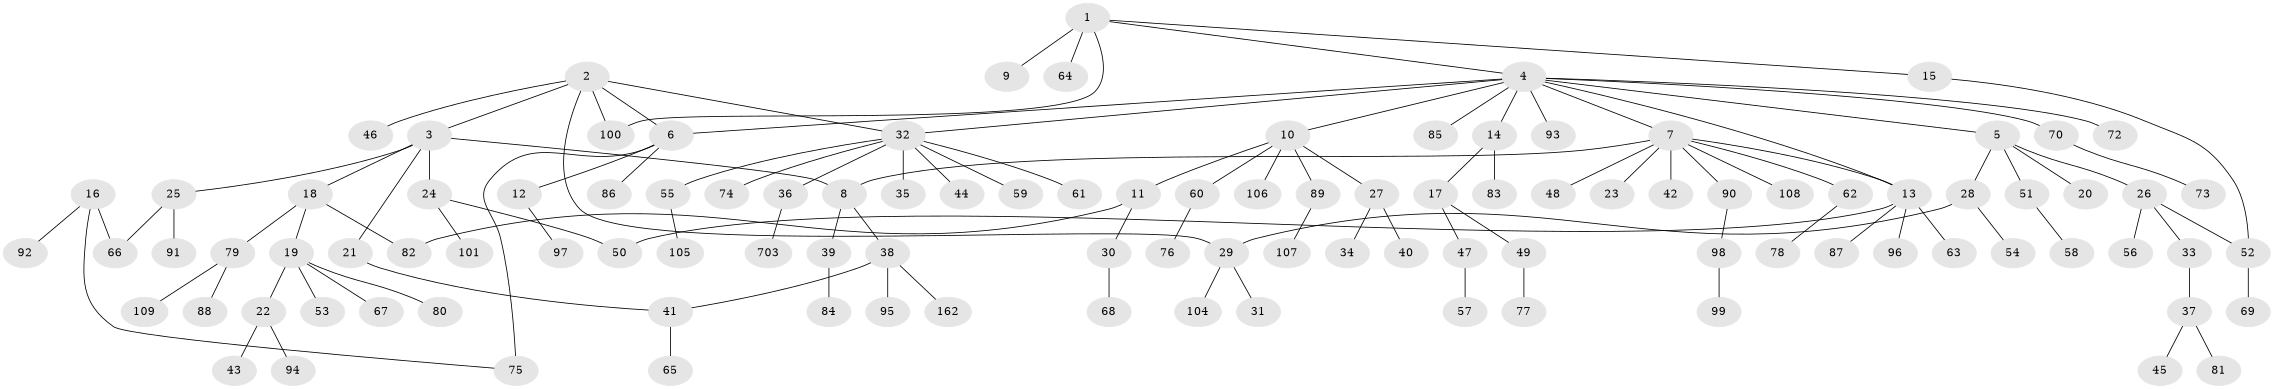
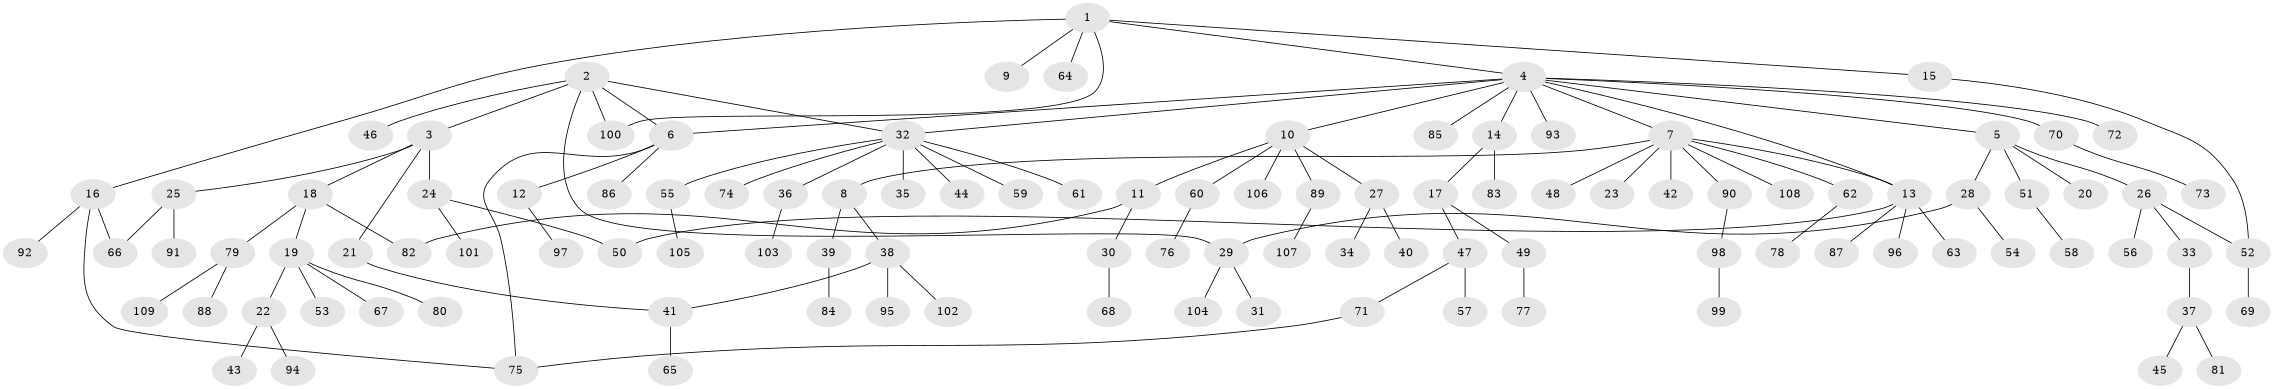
edge "1" -- "16": added
edge "3" -- "8": removed
node "703": label "703" -> "103"
node "162": label "162" -> "102"
node "71": added
